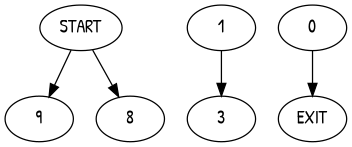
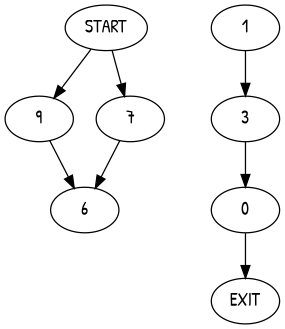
node "8": label "8" -> "7"
edge "3" -> "0": added
node "6": added
